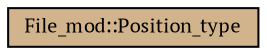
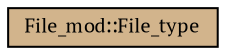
node "File_mod::Position_type": label "File_mod::Position_type" -> "File_mod::File_type"
